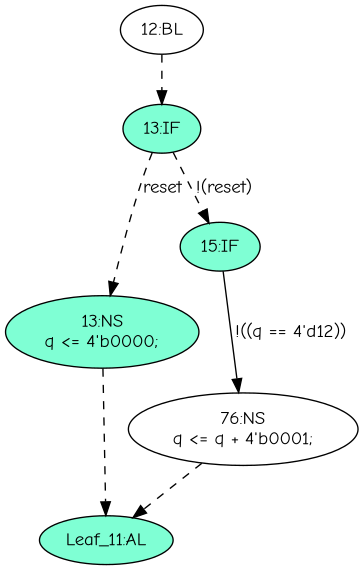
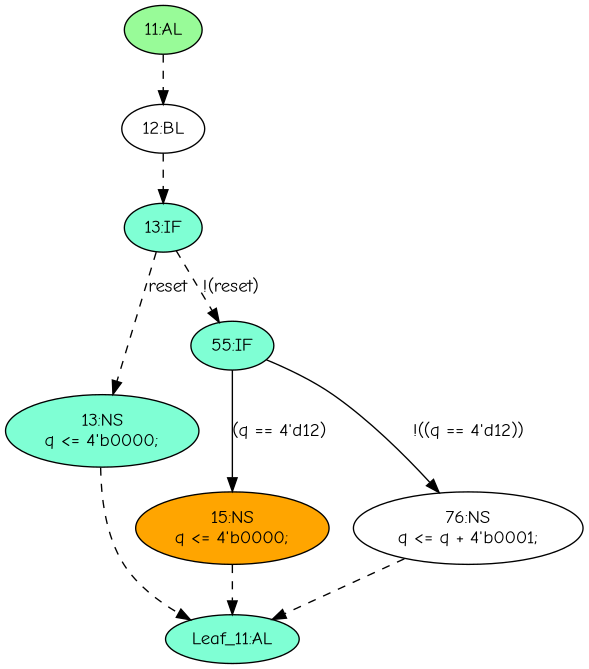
node "11:AL": added
node "15:IF": label "15:IF" -> "55:IF"
node "15:NS q <= 4'b0000;": added
